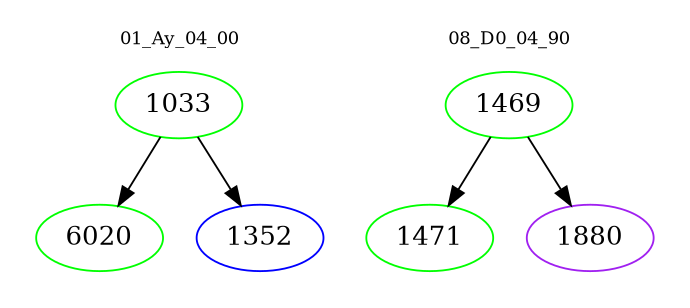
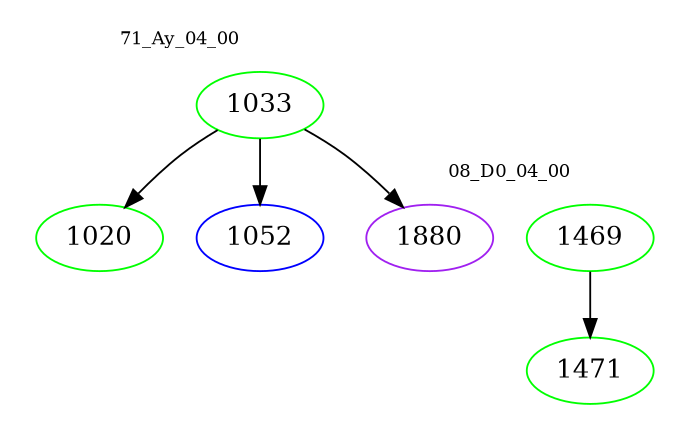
cluster "01_Ay_04_00": label "01_Ay_04_00" -> "71_Ay_04_00"
cluster "08_D0_04_90": label "08_D0_04_90" -> "08_D0_04_00"
edge "1469" -> "1880": now "1033" -> "1880"
node "6020": label "6020" -> "1020"
node "1352": label "1352" -> "1052"
